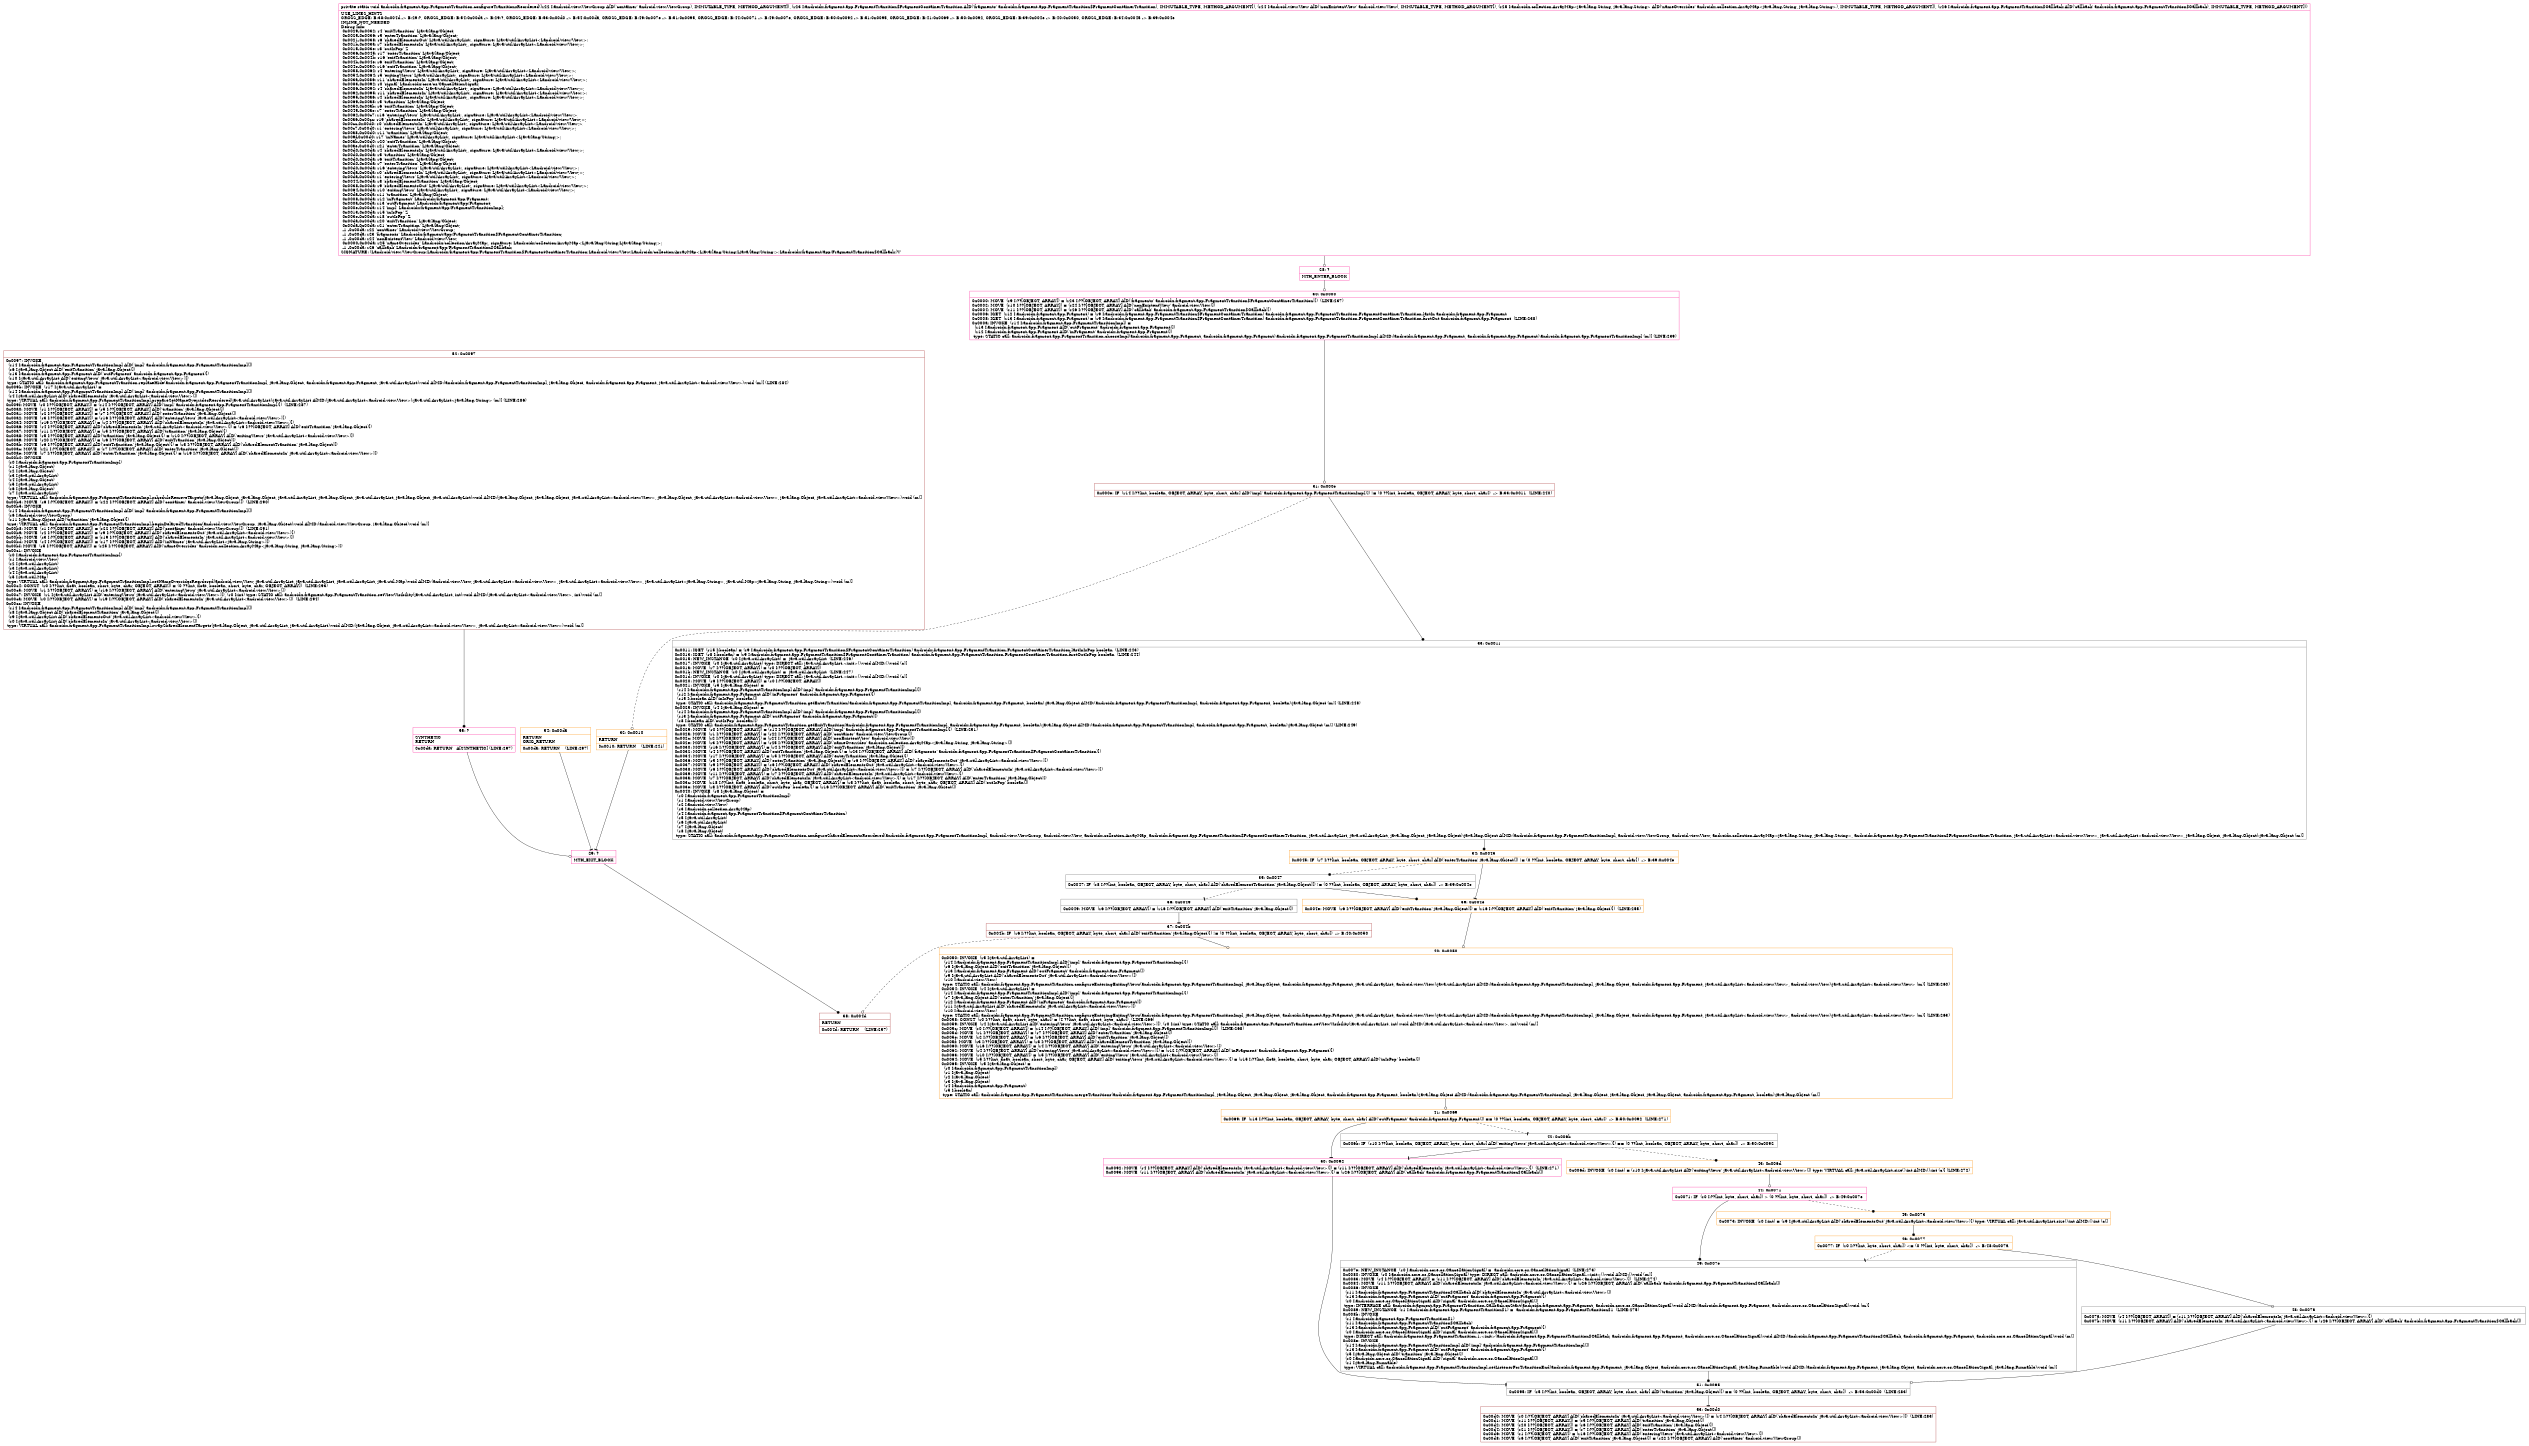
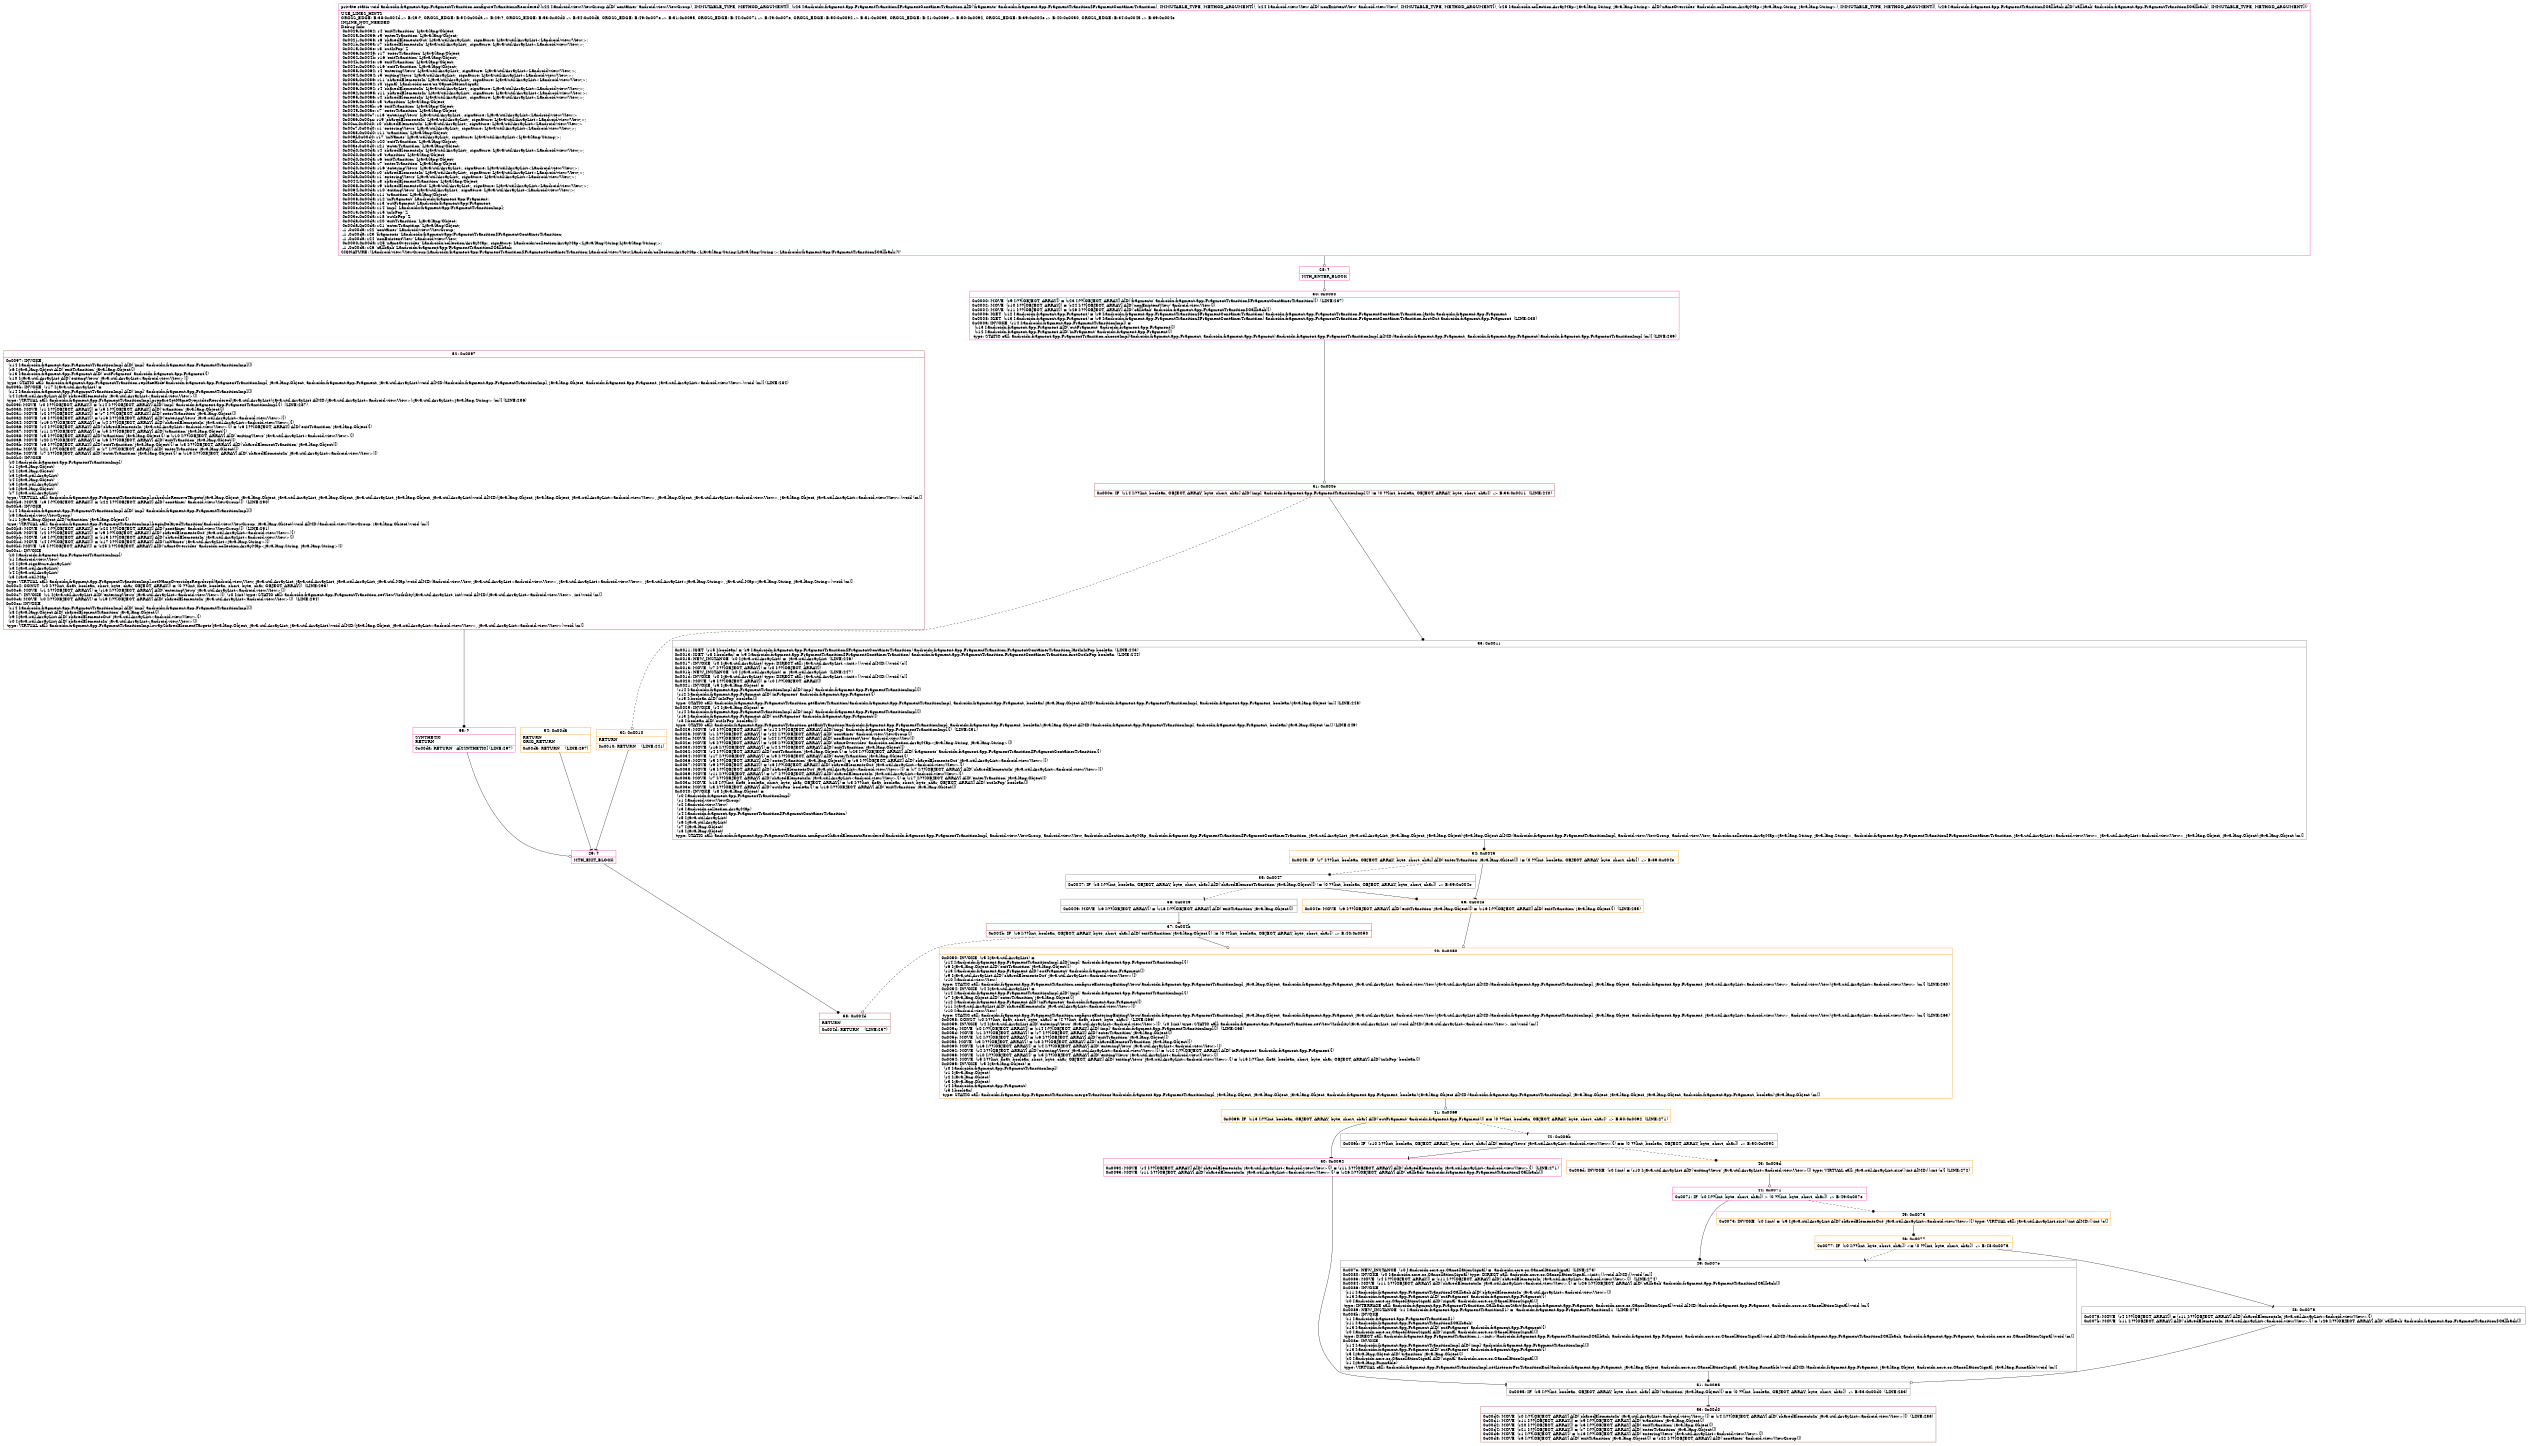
node "52: 0x0097": text "(r2 I:java.util.ArrayList)" -> "(r2 I:java.signature.ArrayList)"
edge "46: 0x0077" -> "48: 0x007a": arrowhead odot -> tee
